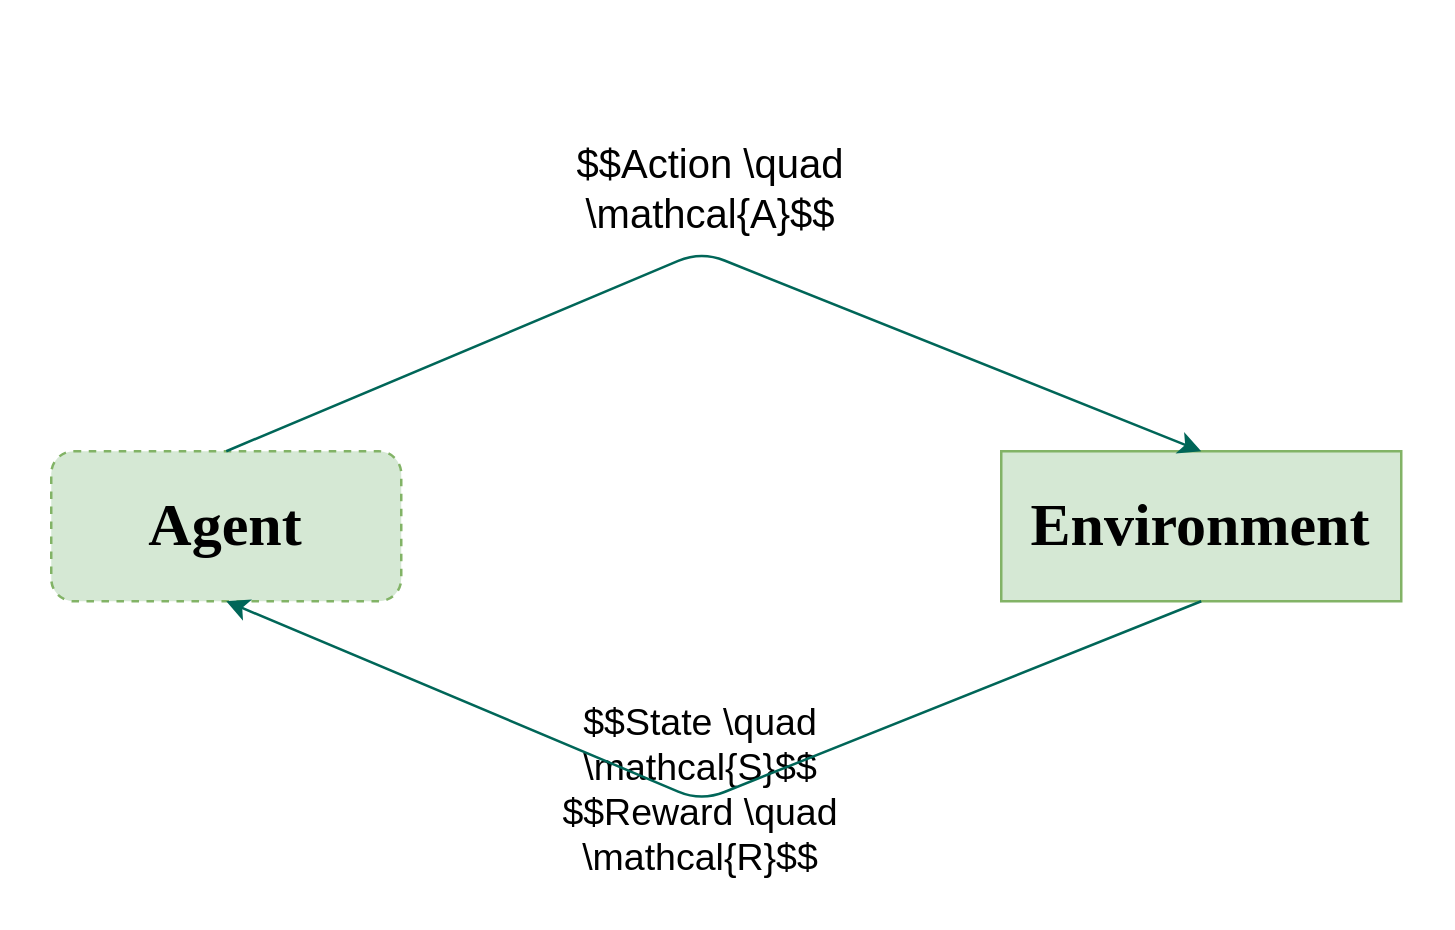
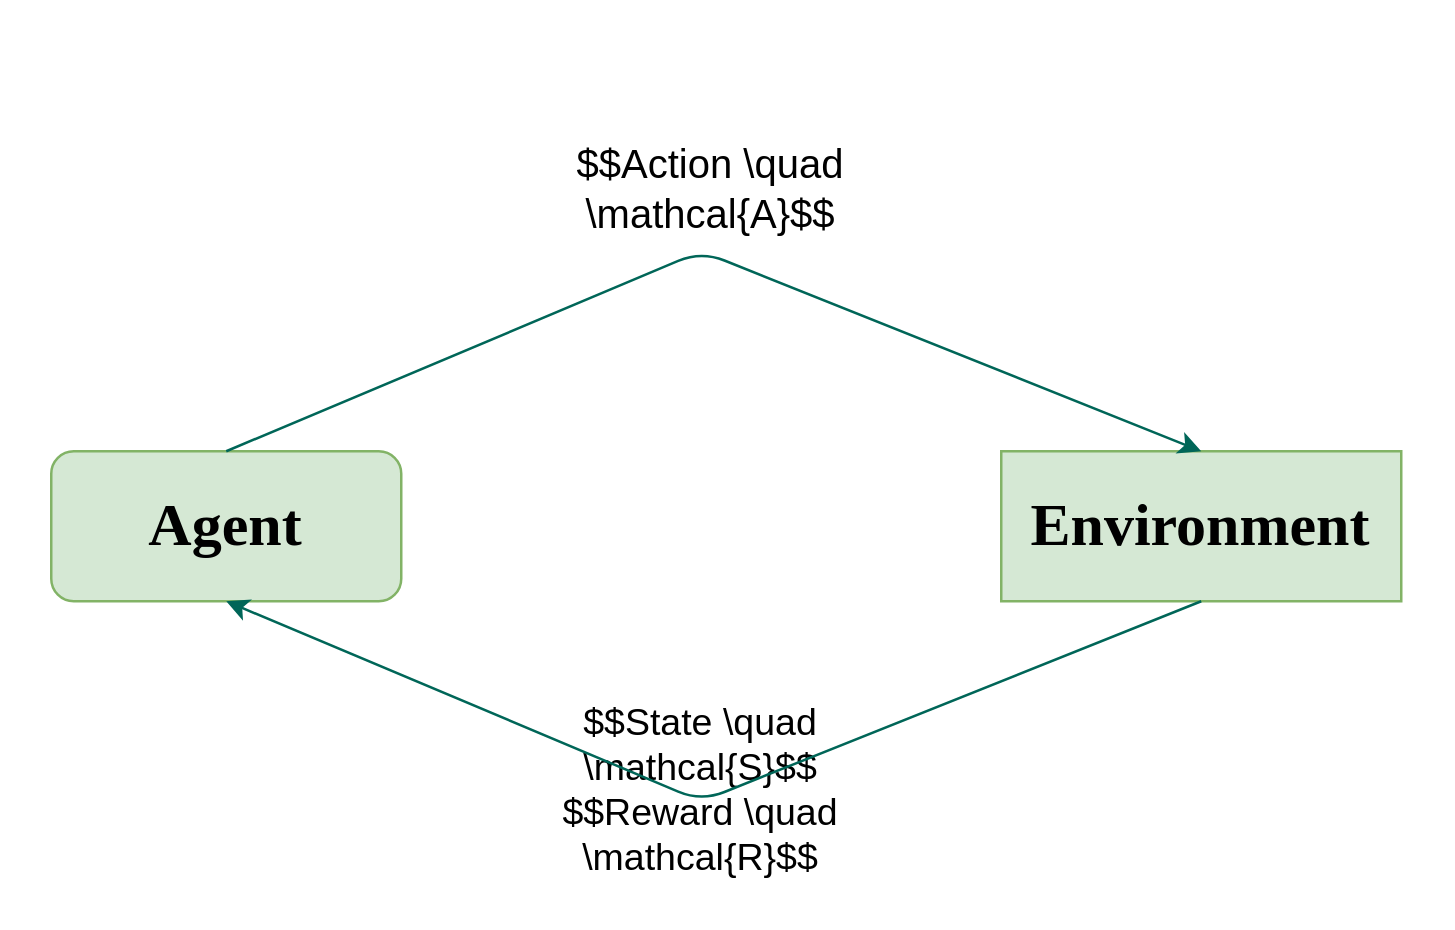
node "Agent": style dashed -> solid
